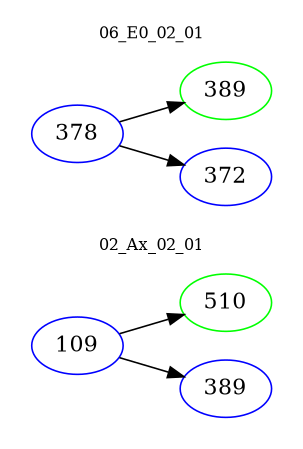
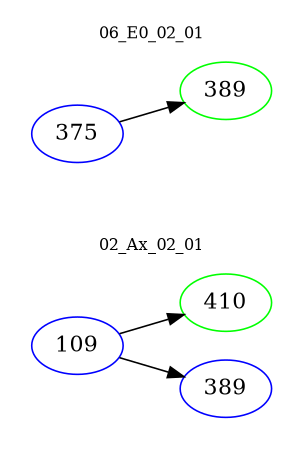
node "378": label "378" -> "375"
node "372": removed
node "510": label "510" -> "410"
